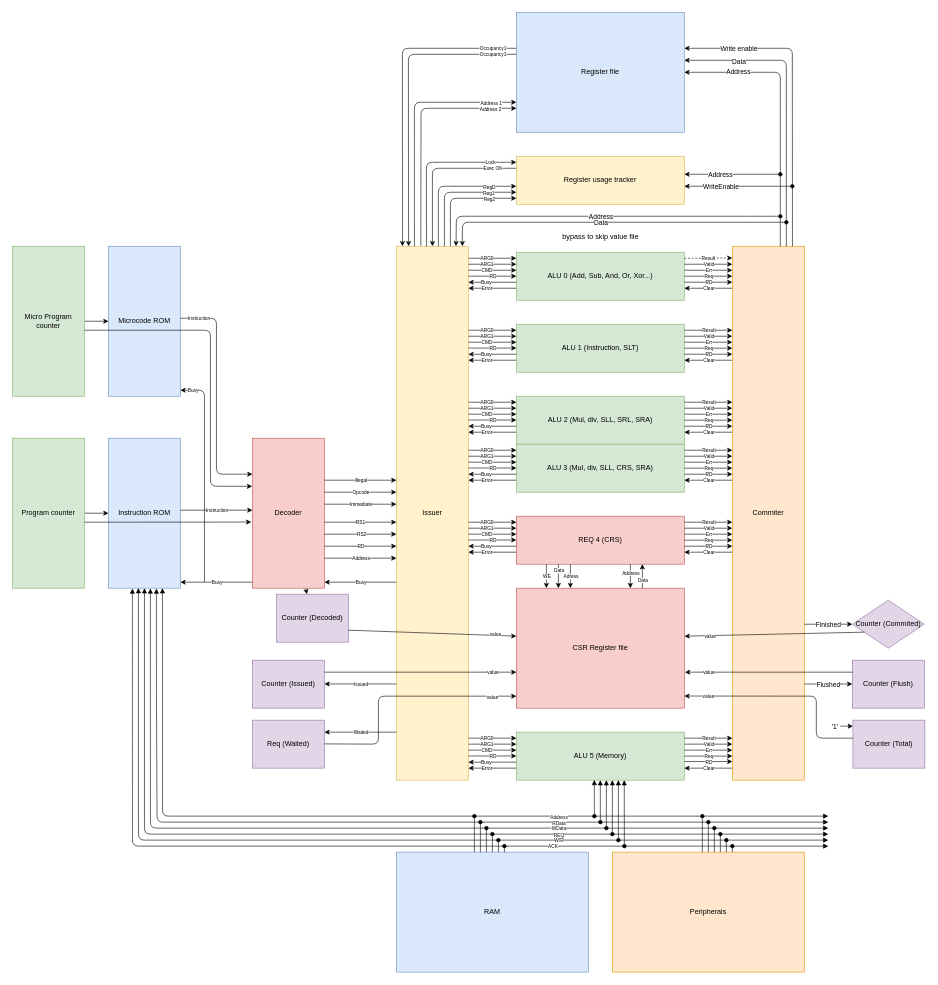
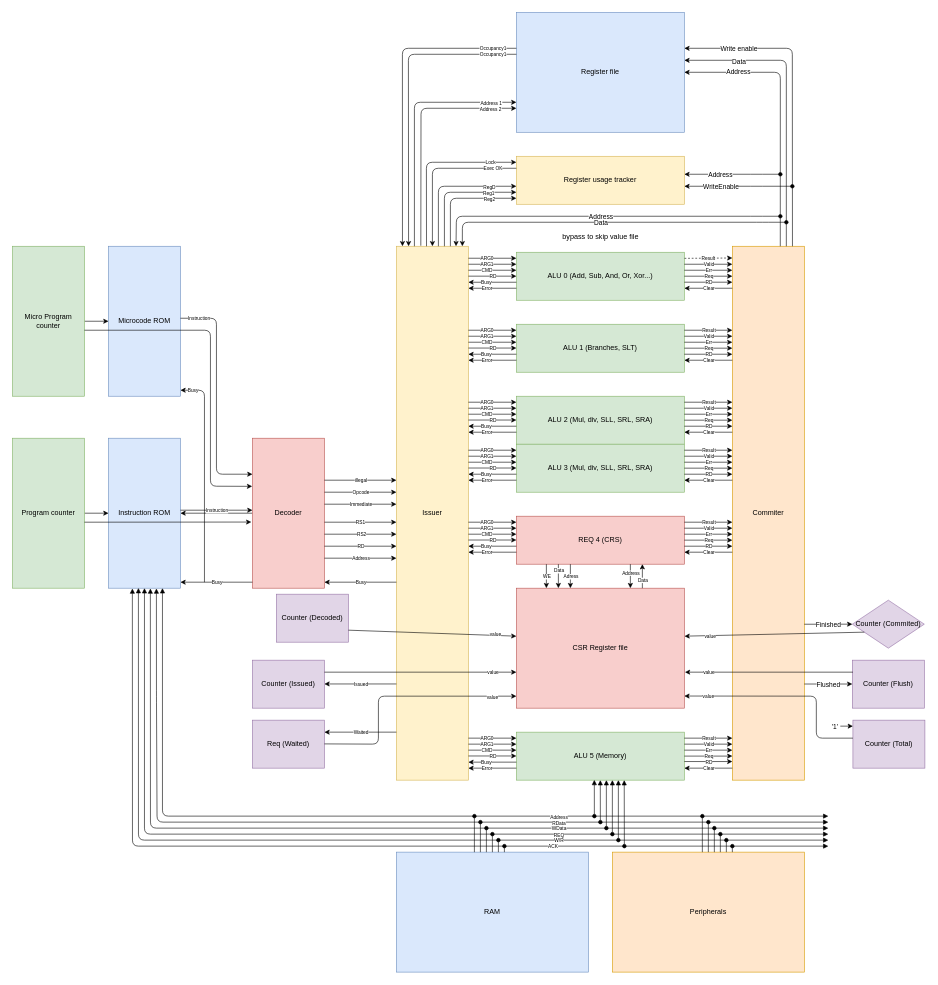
node "ALU 1 (Instruction, SLT)": label "ALU 1 (Instruction, SLT)" -> "ALU 1 (Branches, SLT)"
node "ALU 3 (Mul, div, SLL, CRS, SRA)": label "ALU 3 (Mul, div, SLL, CRS, SRA)" -> "ALU 3 (Mul, div, SLL, SRL, SRA)"
edge "Decoder" -> "Counter (Decoded)": now "Decoder" -> "Instruction ROM"
